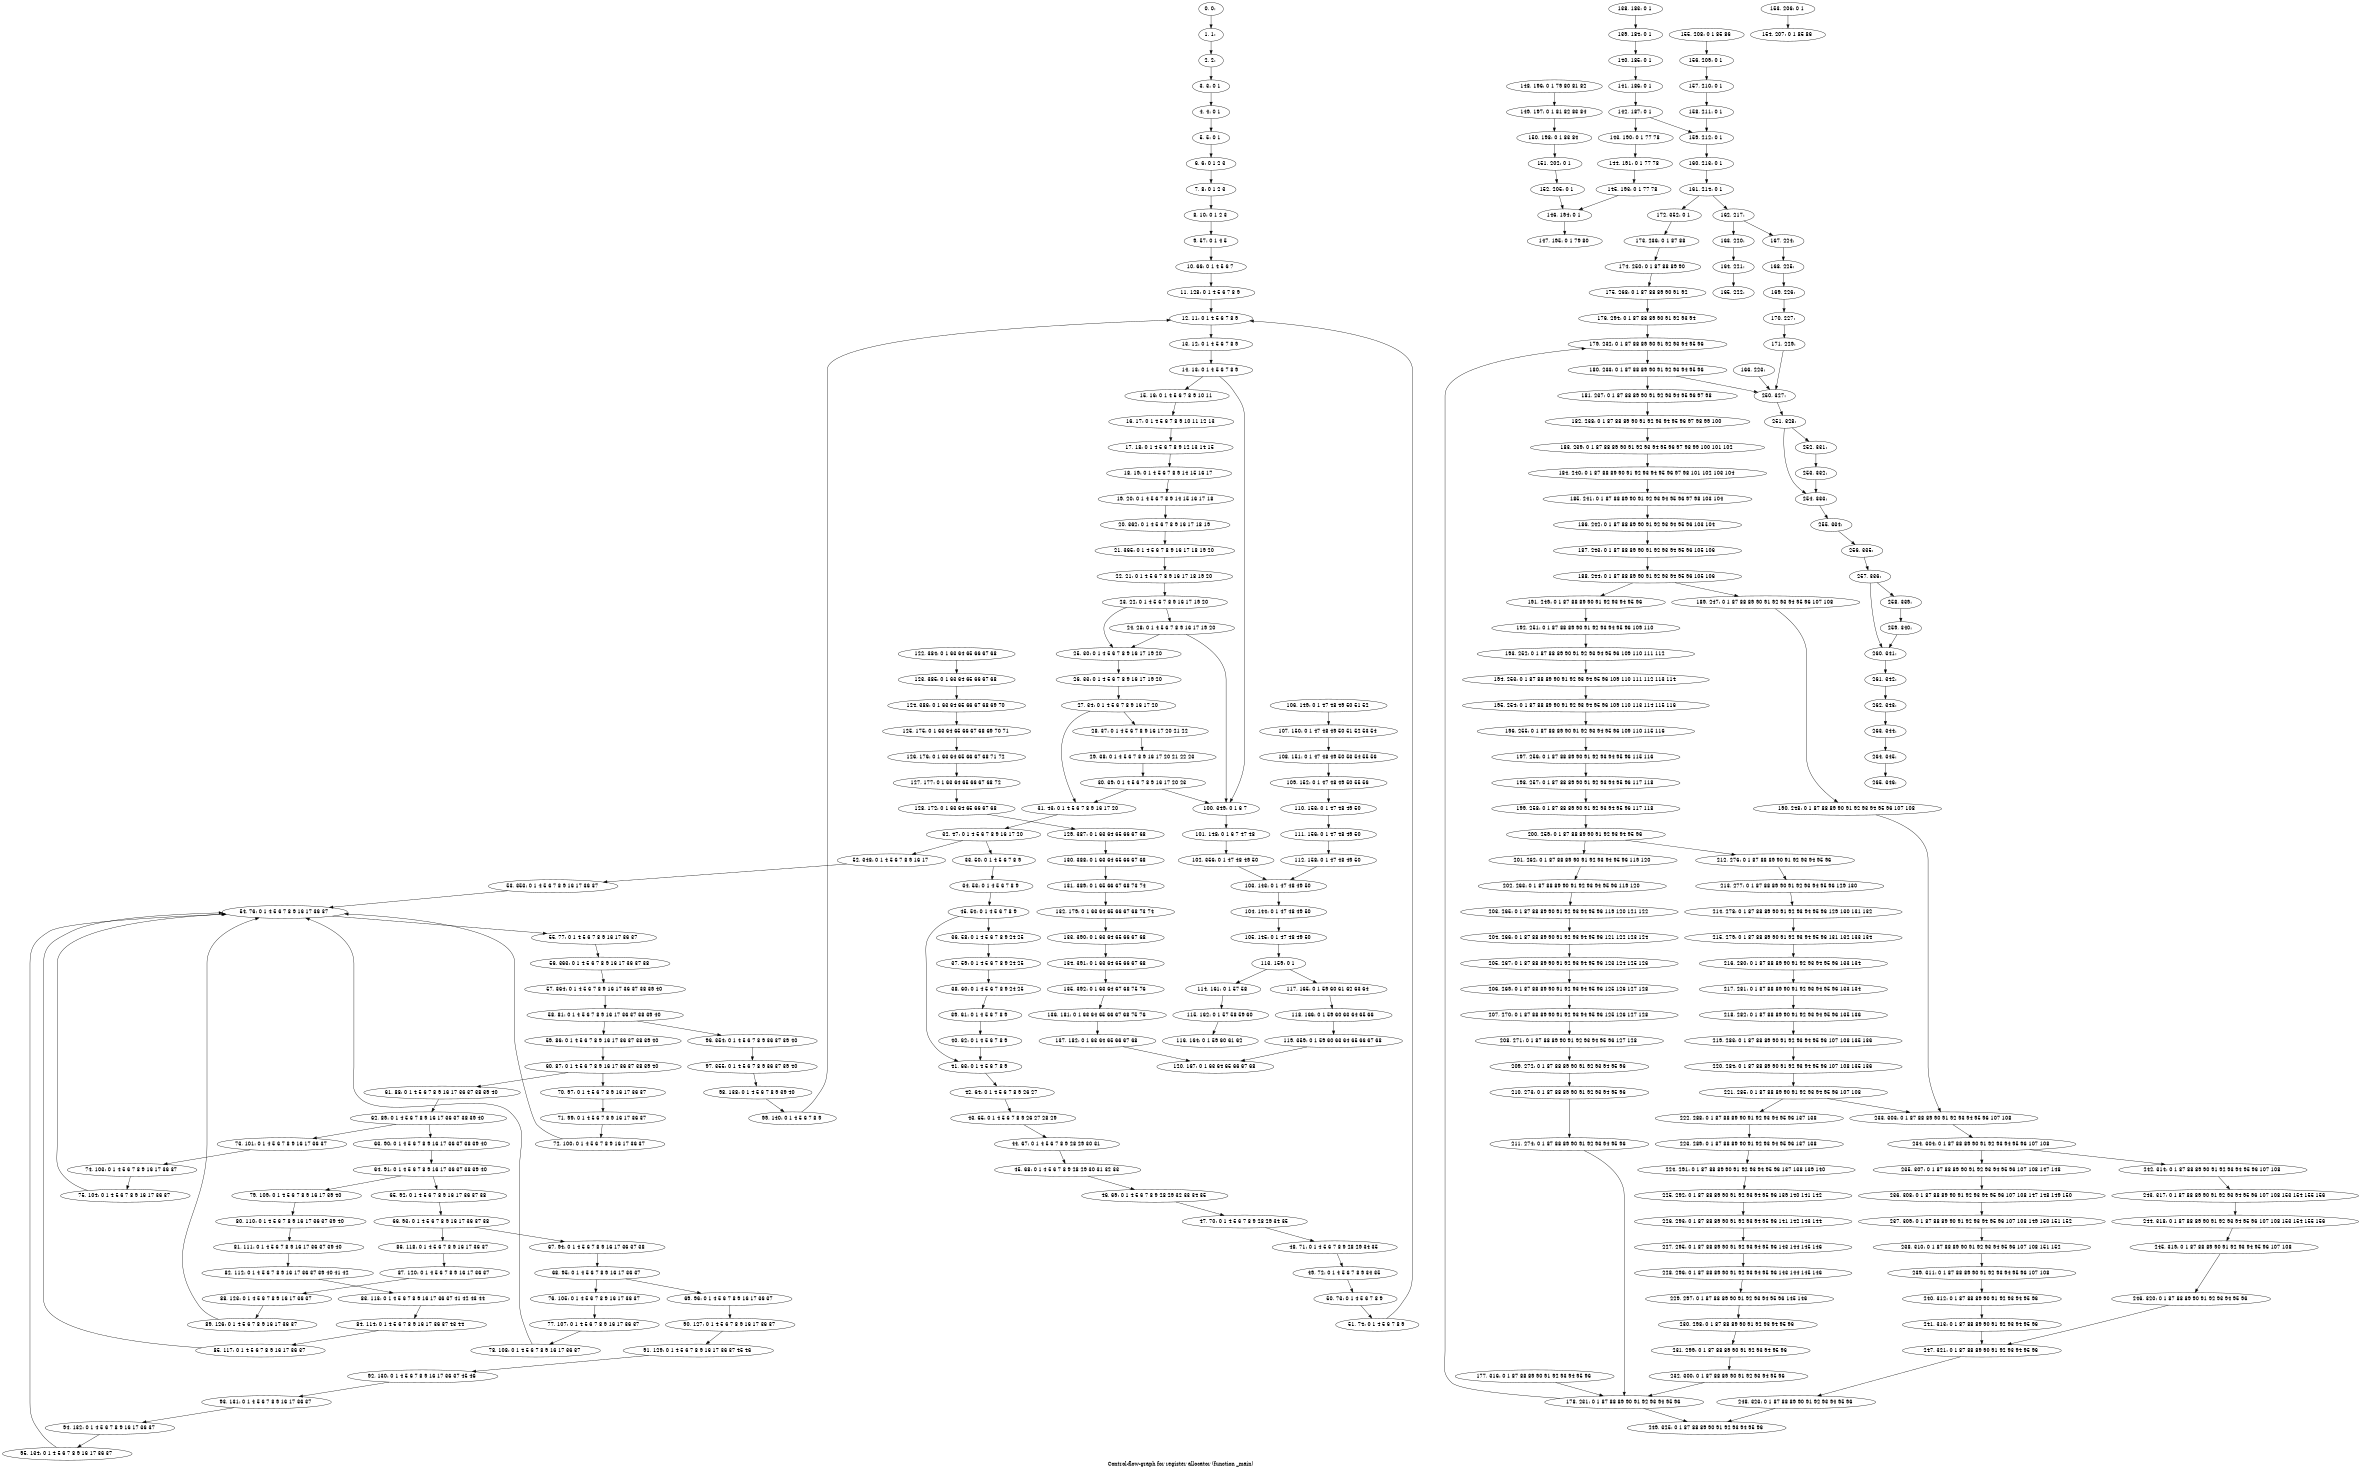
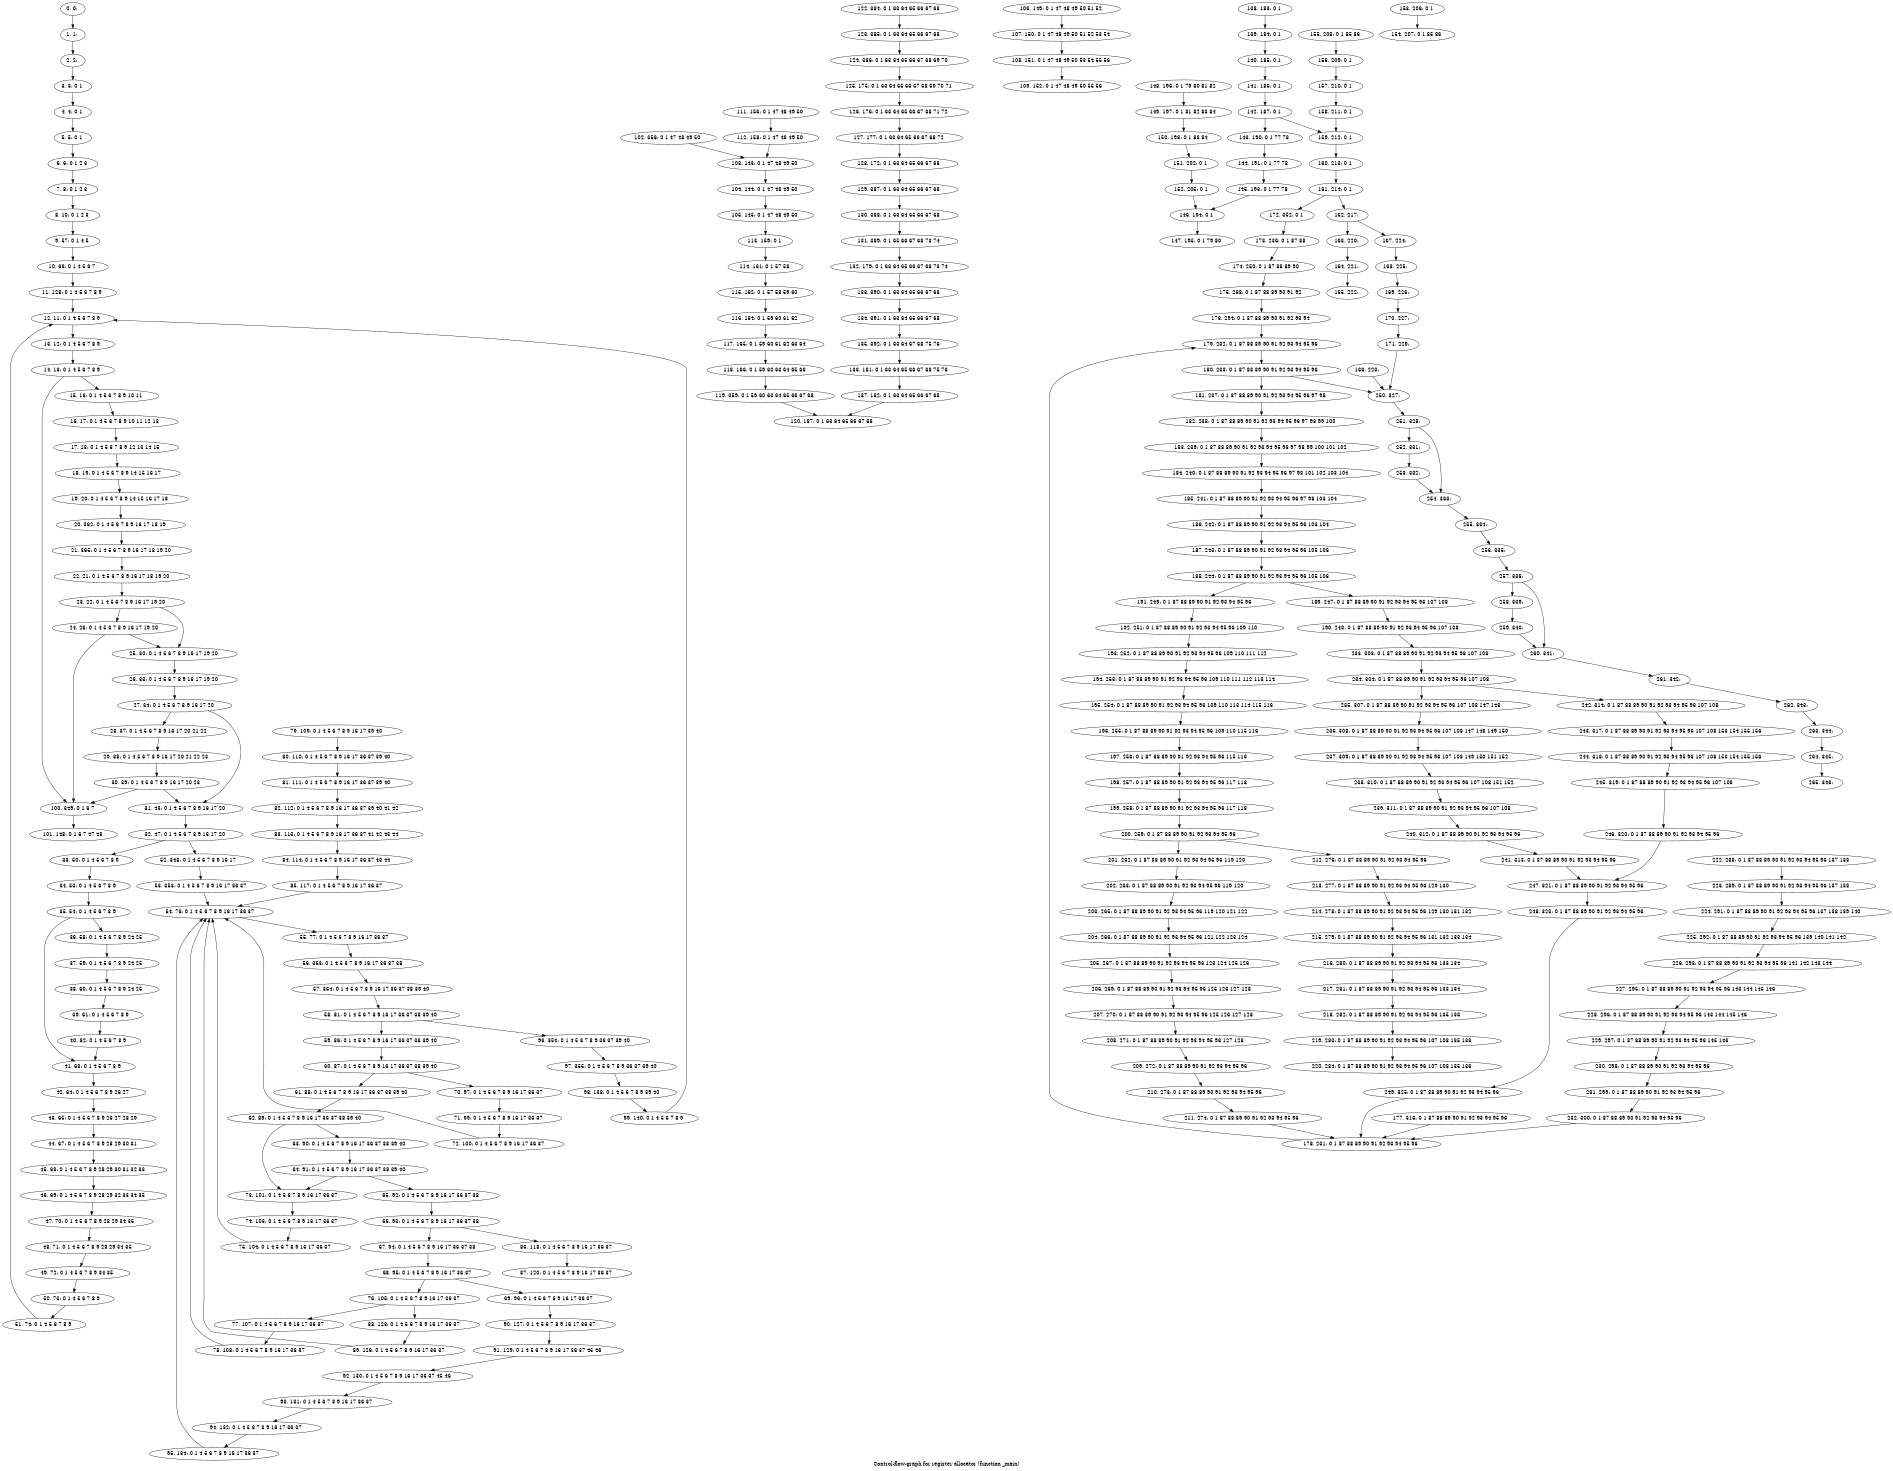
node "110, 153: 0 1 47 48 49 50": removed
edge "101, 148: 0 1 6 7 47 48" -> "102, 356: 0 1 47 48 49 50": removed
node "45, 54: 0 1 4 5 6 7 8 9": label "45, 54: 0 1 4 5 6 7 8 9" -> "35, 54: 0 1 4 5 6 7 8 9"
edge "113, 159: 0 1" -> "117, 165: 0 1 59 60 61 62 63 64": now "116, 164: 0 1 59 60 61 62" -> "117, 165: 0 1 59 60 61 62 63 64"
node "221, 285: 0 1 87 88 89 90 91 92 93 94 95 96 107 108": removed
edge "64, 91: 0 1 4 5 6 7 8 9 16 17 36 37 38 39 40" -> "79, 109: 0 1 4 5 6 7 8 9 16 17 39 40": now "64, 91: 0 1 4 5 6 7 8 9 16 17 36 37 38 39 40" -> "73, 101: 0 1 4 5 6 7 8 9 16 17 36 37"
edge "87, 120: 0 1 4 5 6 7 8 9 16 17 36 37" -> "88, 123: 0 1 4 5 6 7 8 9 16 17 36 37": now "76, 105: 0 1 4 5 6 7 8 9 16 17 36 37" -> "88, 123: 0 1 4 5 6 7 8 9 16 17 36 37"
edge "178, 231: 0 1 87 88 89 90 91 92 93 94 95 96" -> "249, 325: 0 1 87 88 89 90 91 92 93 94 95 96": reversed
